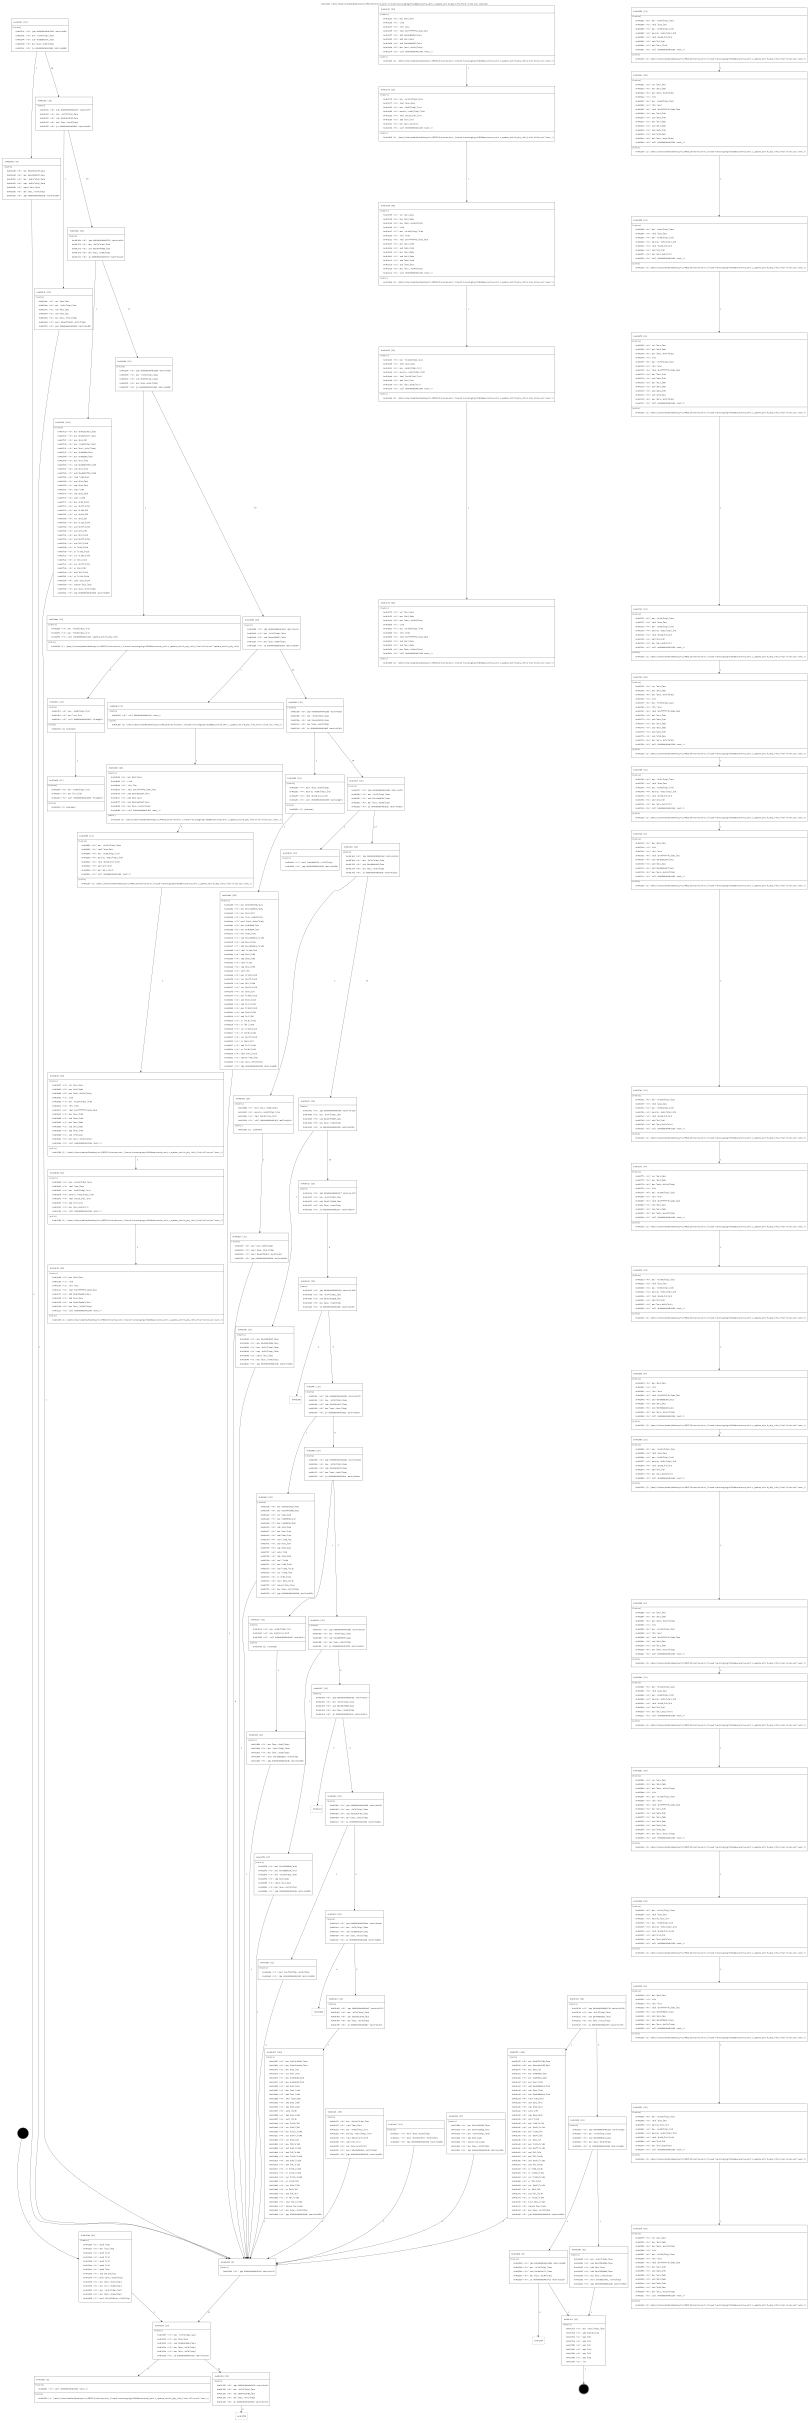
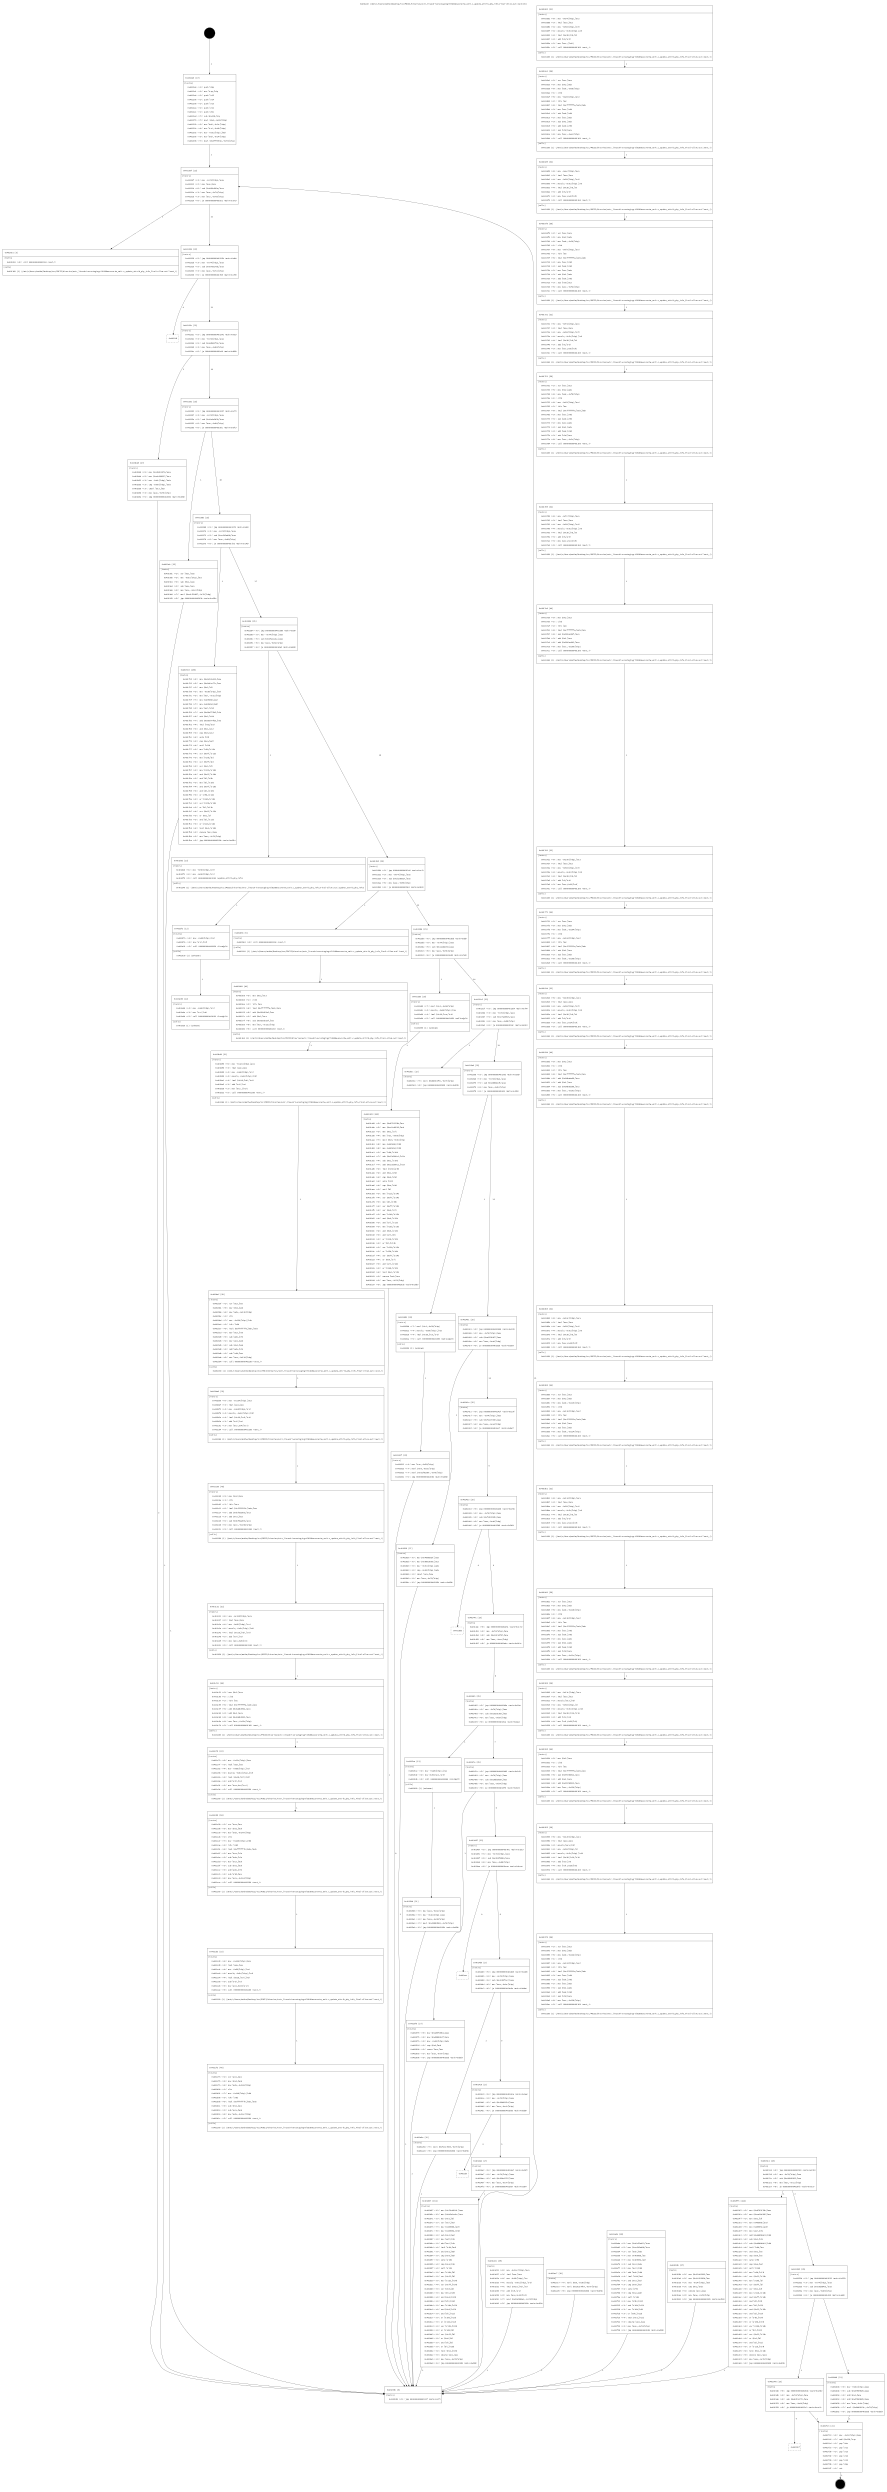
edge "0x401326 [22]" -> "0x40133c [22]": added, label "21"
edge "0x40144c [25]" -> "0x401eda [83]": removed, label "1"
node "0x401c31 [32]": added
